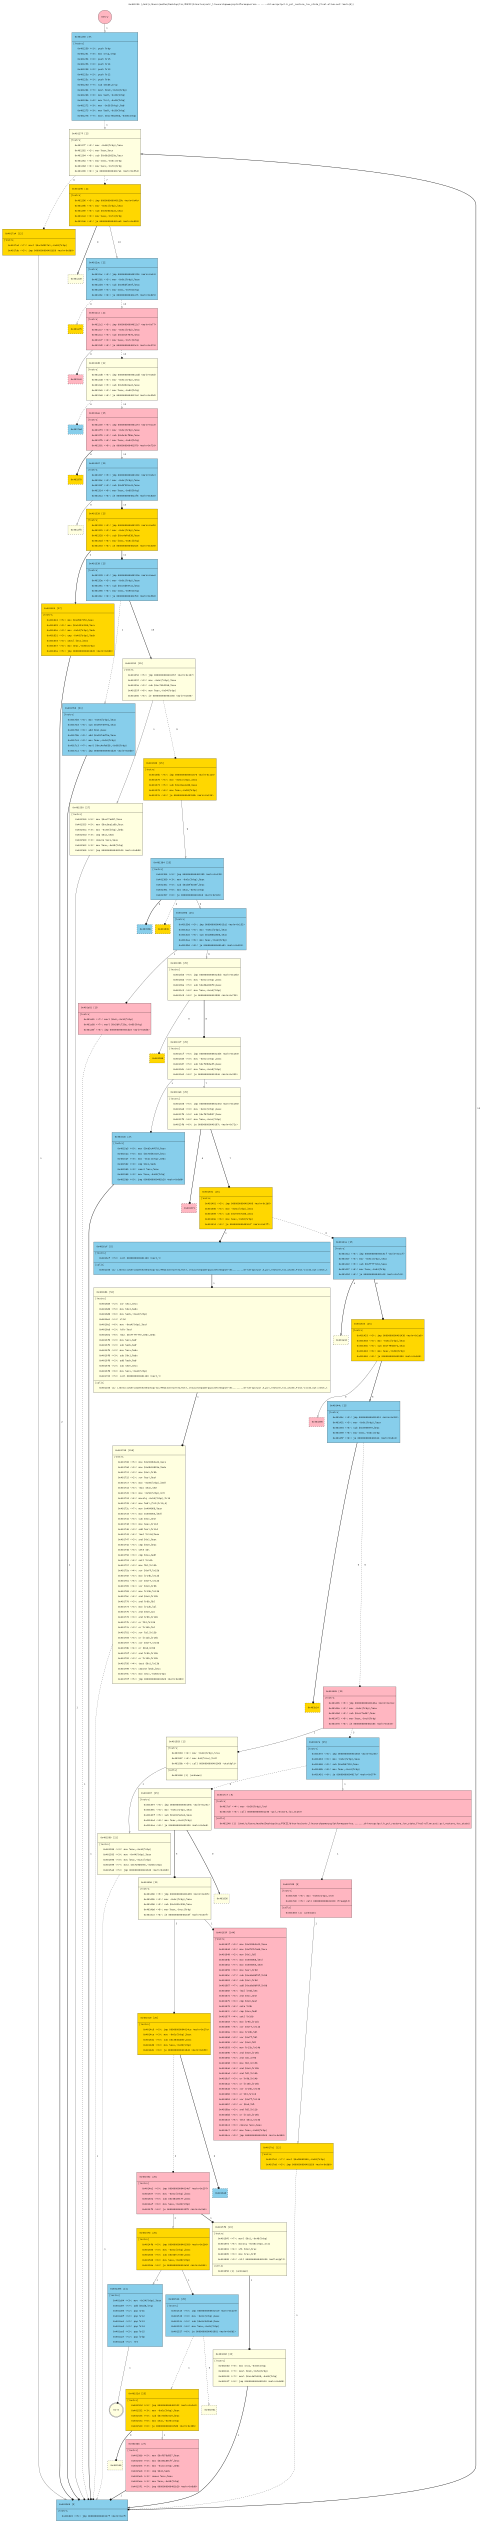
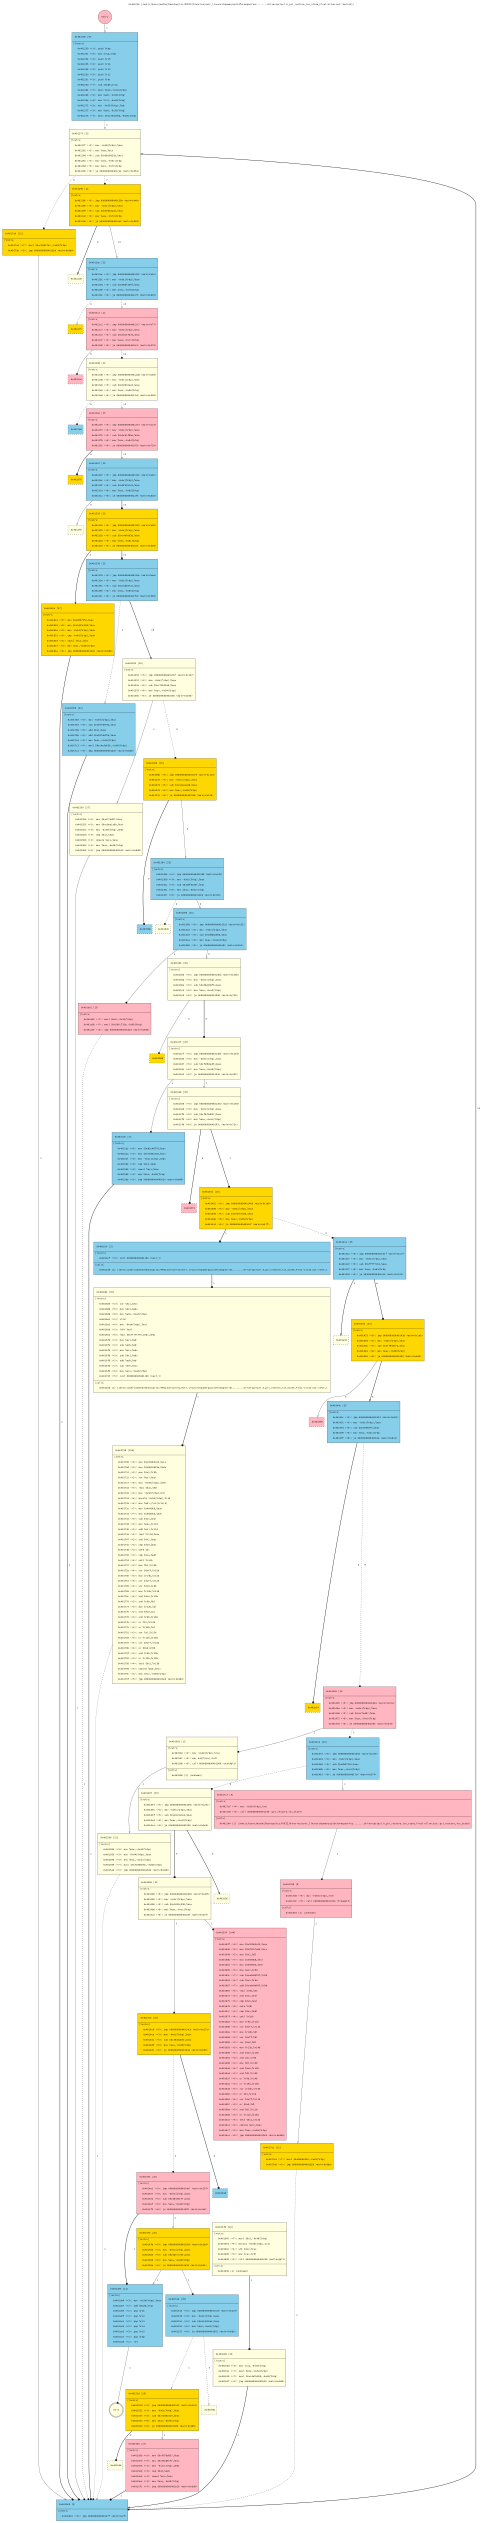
edge "0x401384 [25]" -> "0x40156b": now "0x40136b [25]" -> "0x40156b"
node "0x40181b": fillcolor gold -> lightyellow
edge "0x4014e2 [25]" -> "0x4015f6 [23]": now "0x4014e2 [25]" -> "0x401a94 [21]"
